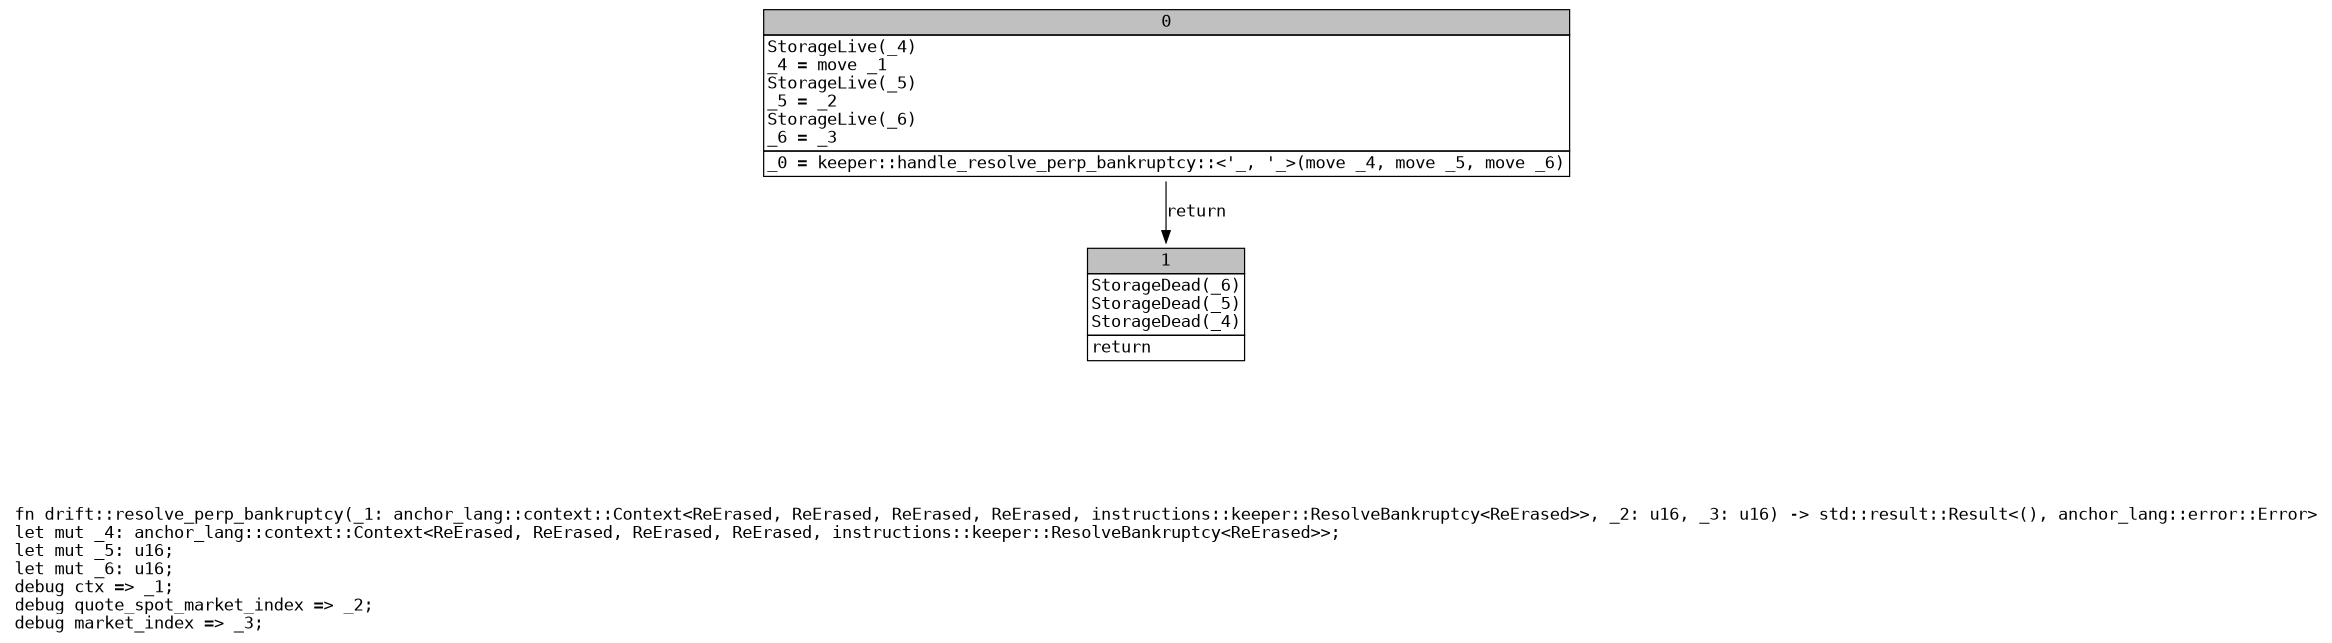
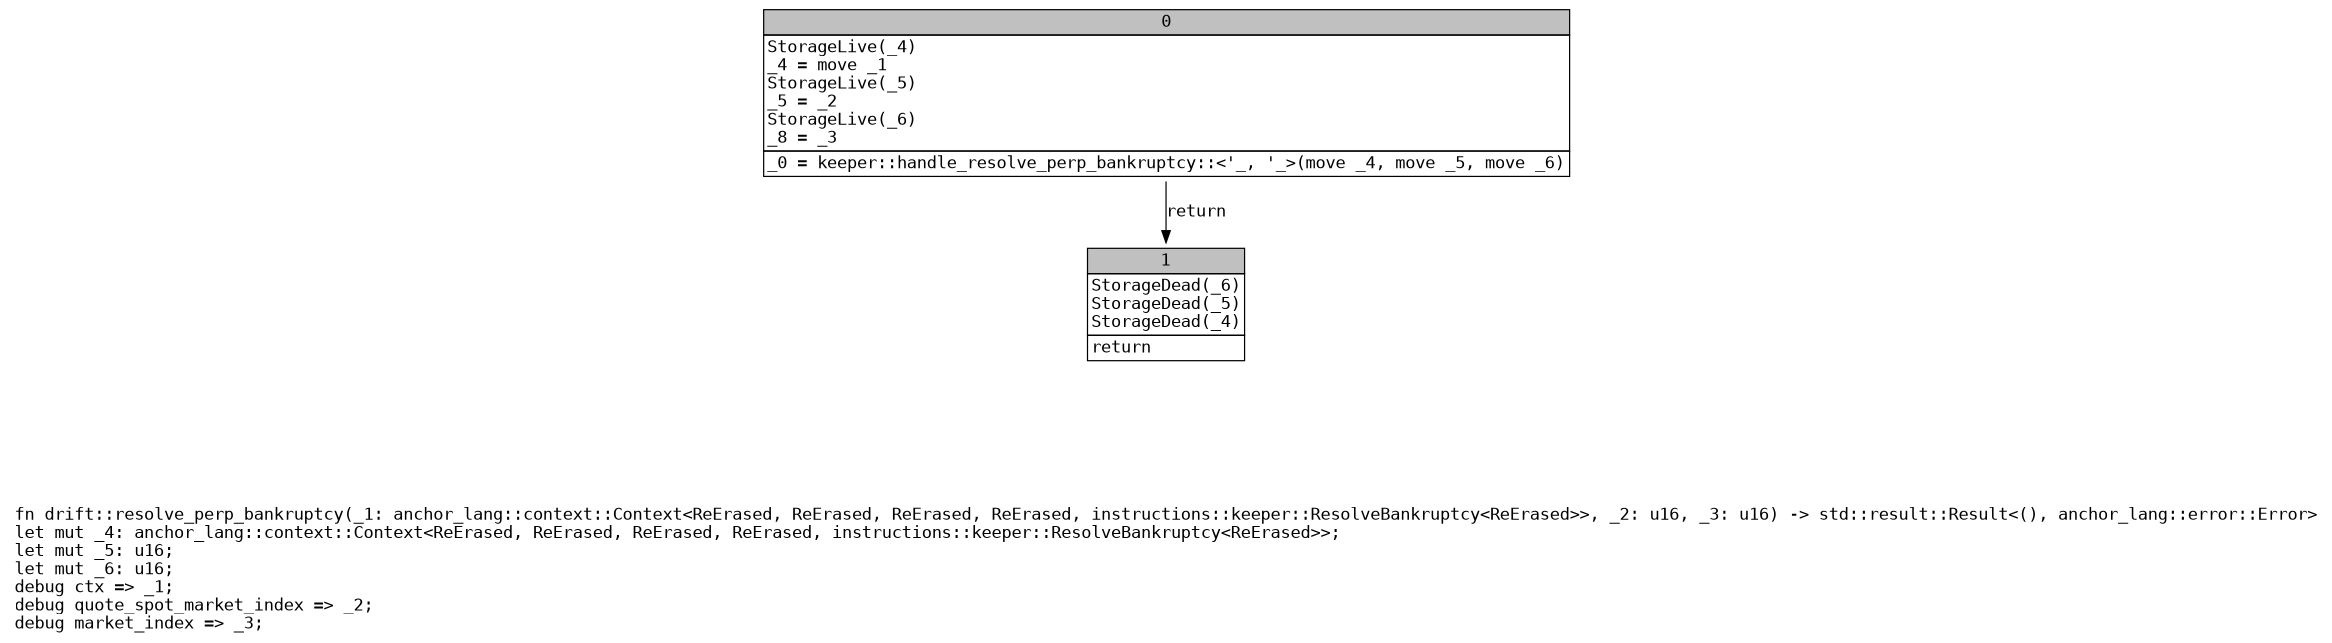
node "0": text "_6 = _3" -> "_8 = _3"
